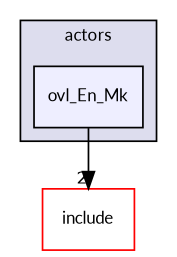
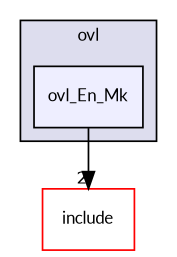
cluster "actors": label "actors" -> "ovl"
